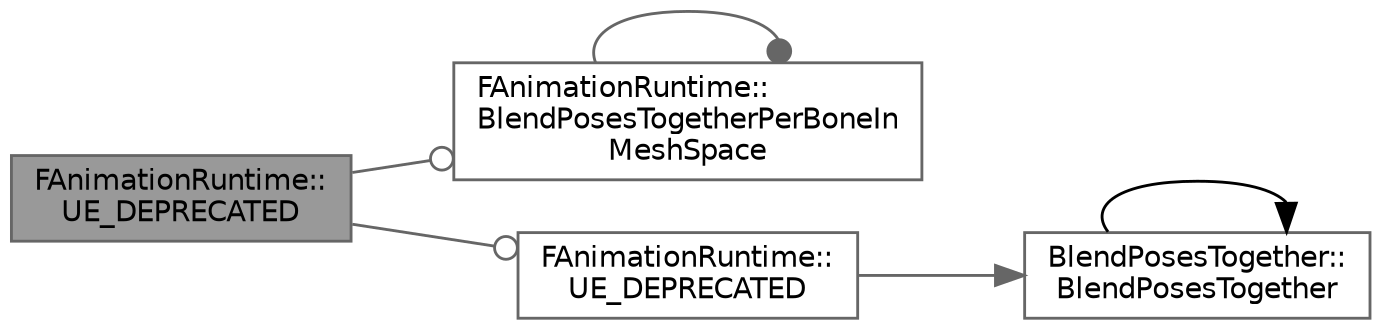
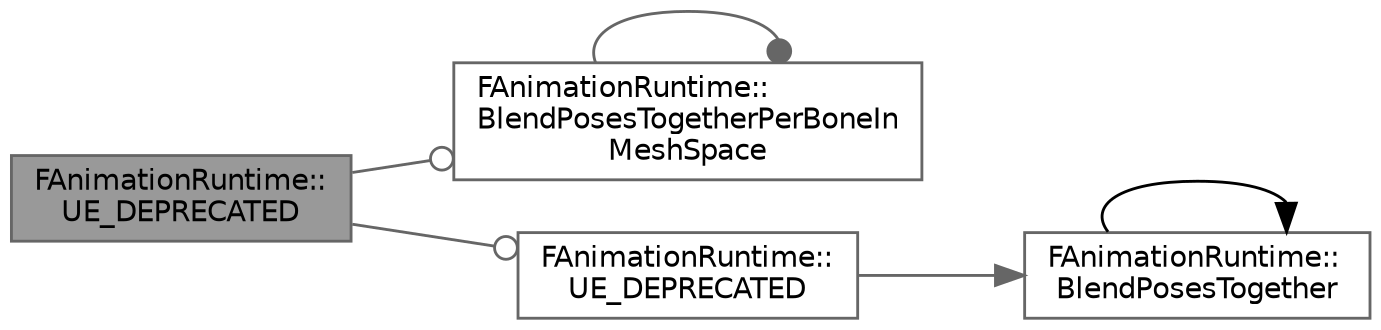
node "BlendPosesTogether:: BlendPosesTogether": label "BlendPosesTogether:: BlendPosesTogether" -> "FAnimationRuntime:: BlendPosesTogether"
